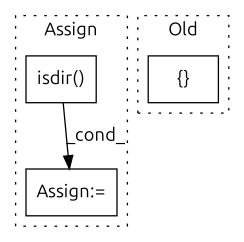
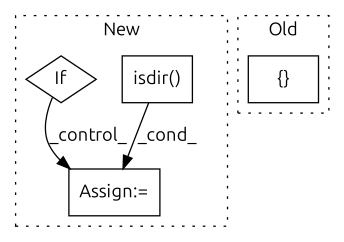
cluster "Assign": label "Assign" -> "New"
node "If": added
